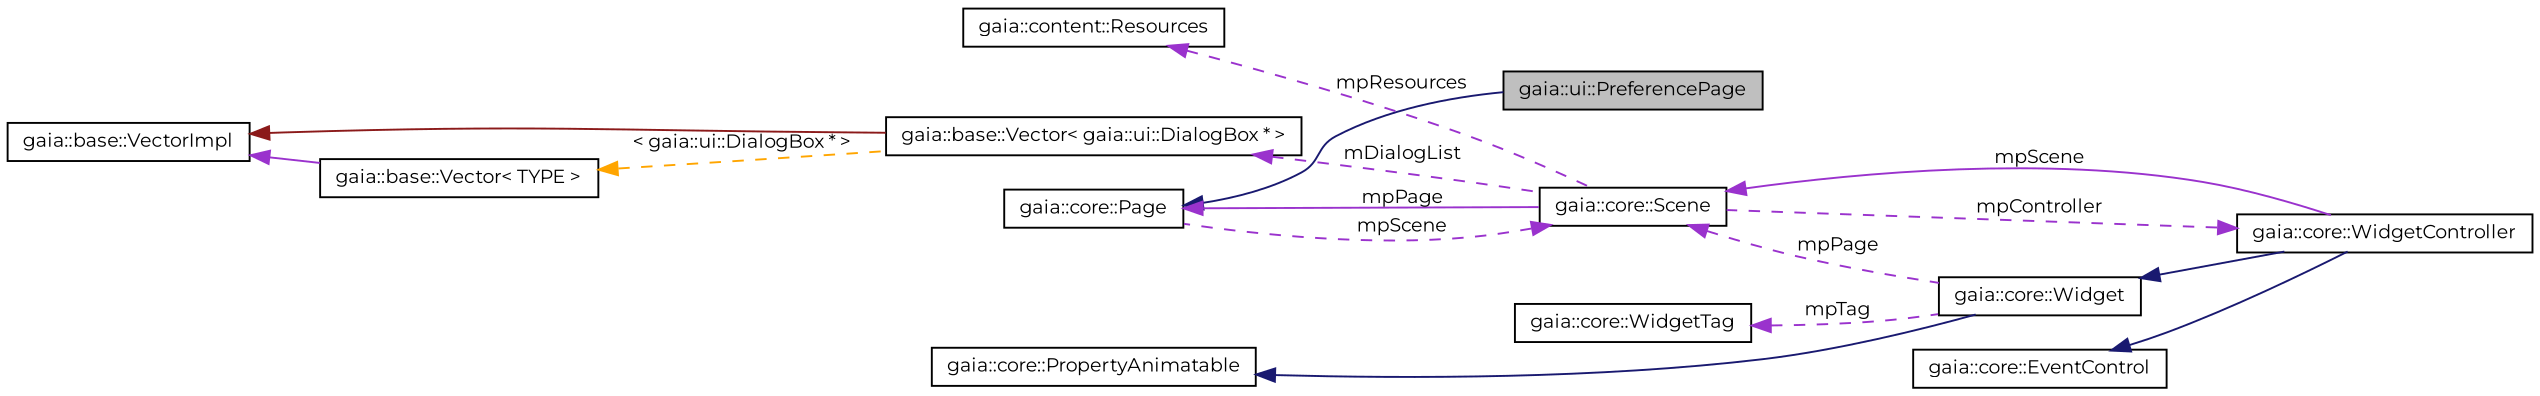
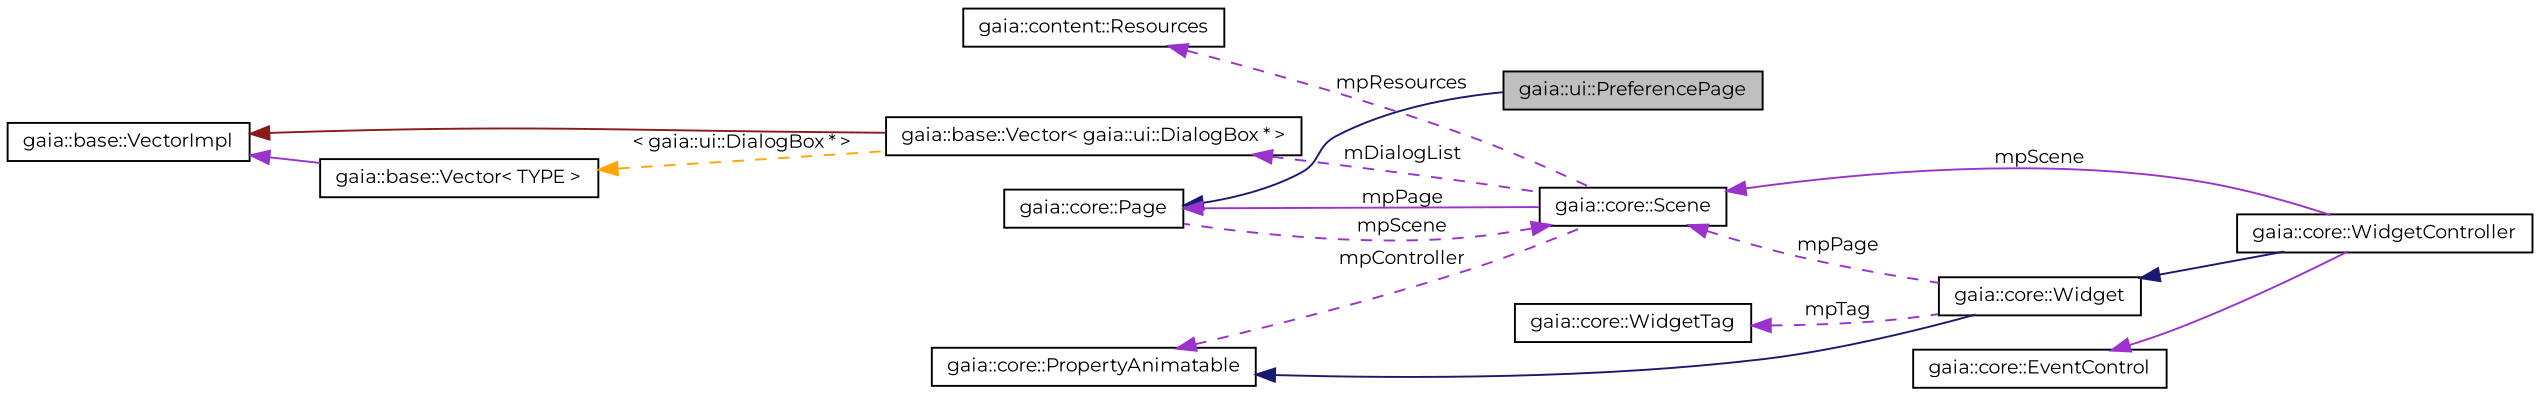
edge "gaia::core::Scene" -> "gaia::core::WidgetController": now "gaia::core::Scene" -> "gaia::core::PropertyAnimatable"
edge "gaia::core::WidgetController" -> "gaia::core::EventControl": color midnightblue -> darkorchid3
